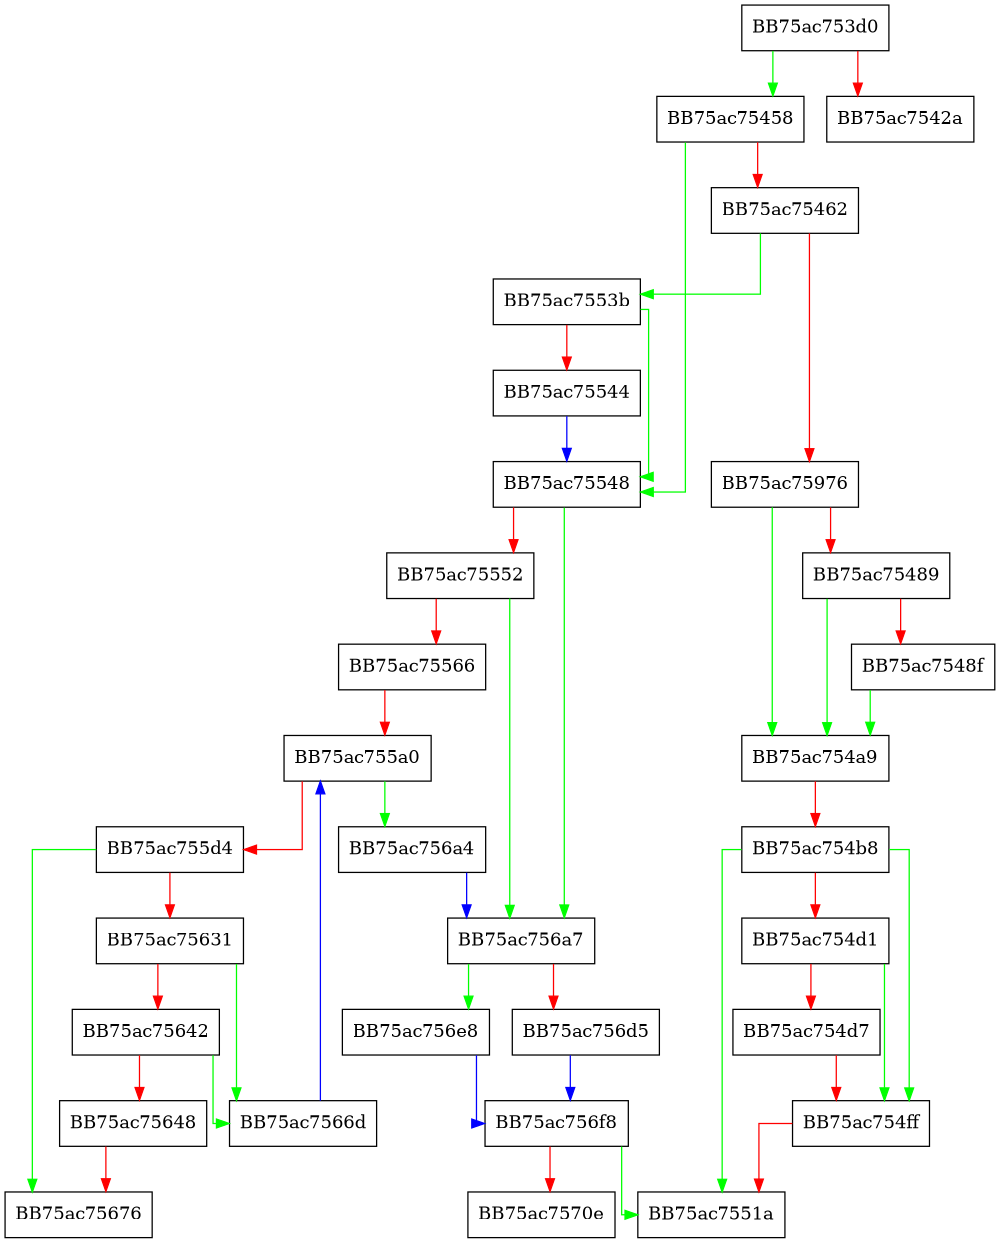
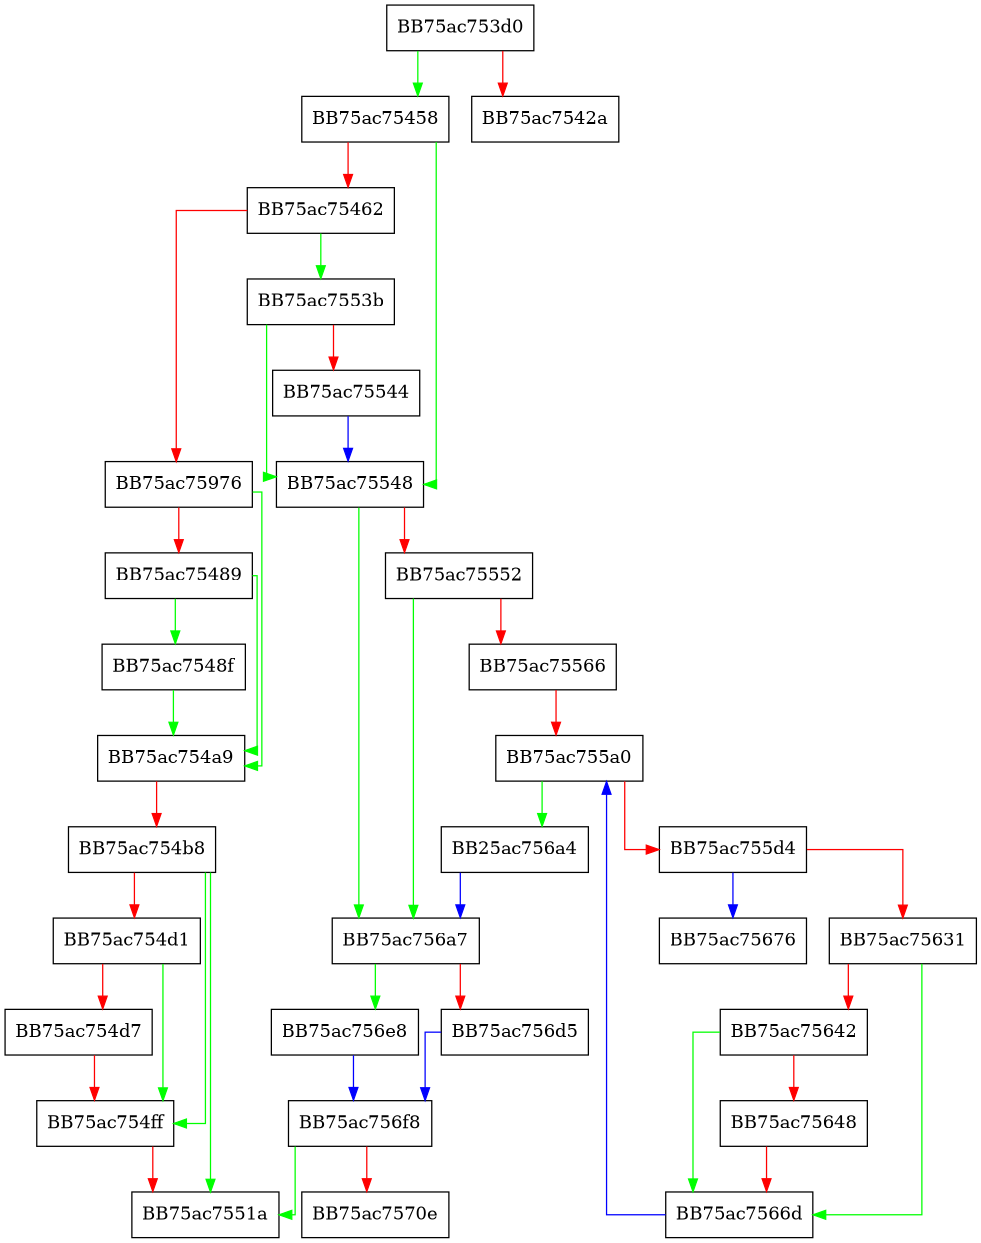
edge "BB75ac75489" -> "BB75ac7548f": color red -> green
node "BB75ac756a4": label "BB75ac756a4" -> "BB25ac756a4"
edge "BB75ac755d4" -> "BB75ac75676": color green -> blue
edge "BB75ac75648" -> "BB75ac75676": now "BB75ac75648" -> "BB75ac7566d"
